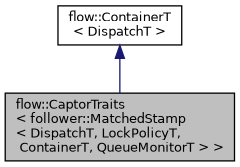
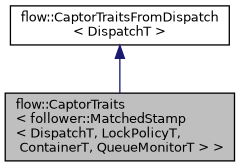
node "flow::ContainerT < DispatchT >": label "flow::ContainerT < DispatchT >" -> "flow::CaptorTraitsFromDispatch < DispatchT >"
